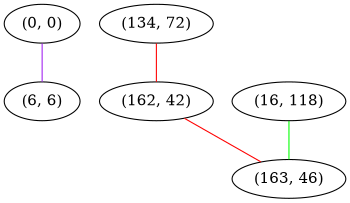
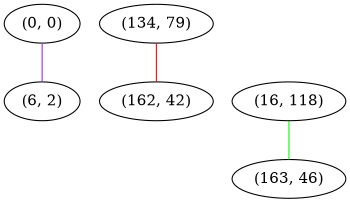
node "(134, 72)": label "(134, 72)" -> "(134, 79)"
node "(6, 6)": label "(6, 6)" -> "(6, 2)"
edge "(162, 42)" -- "(163, 46)": removed
